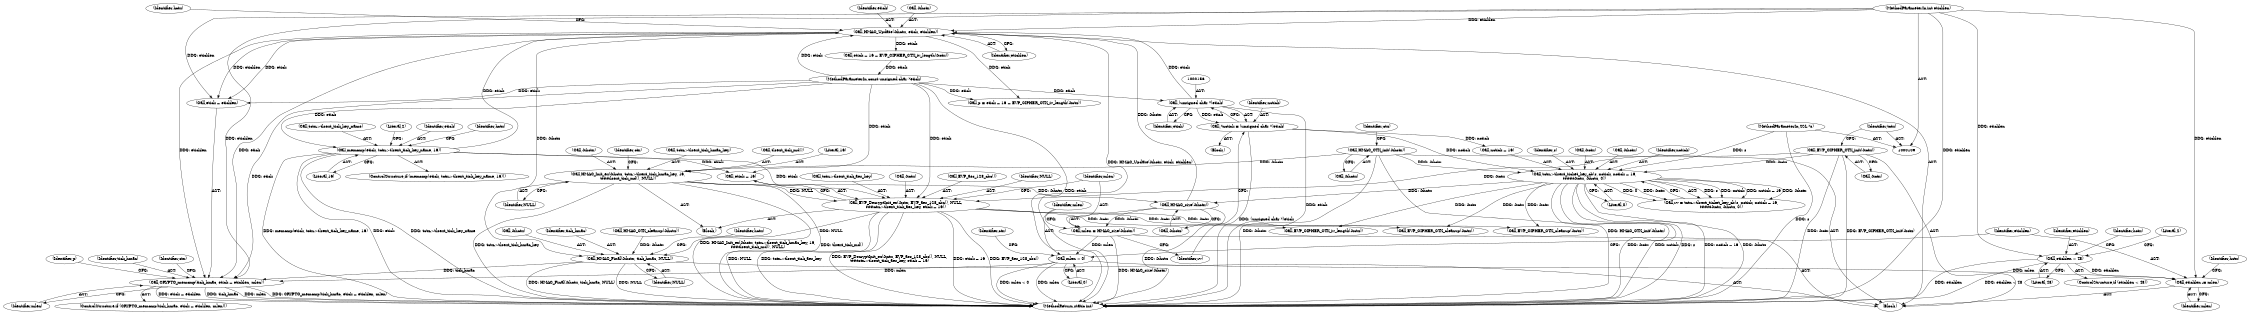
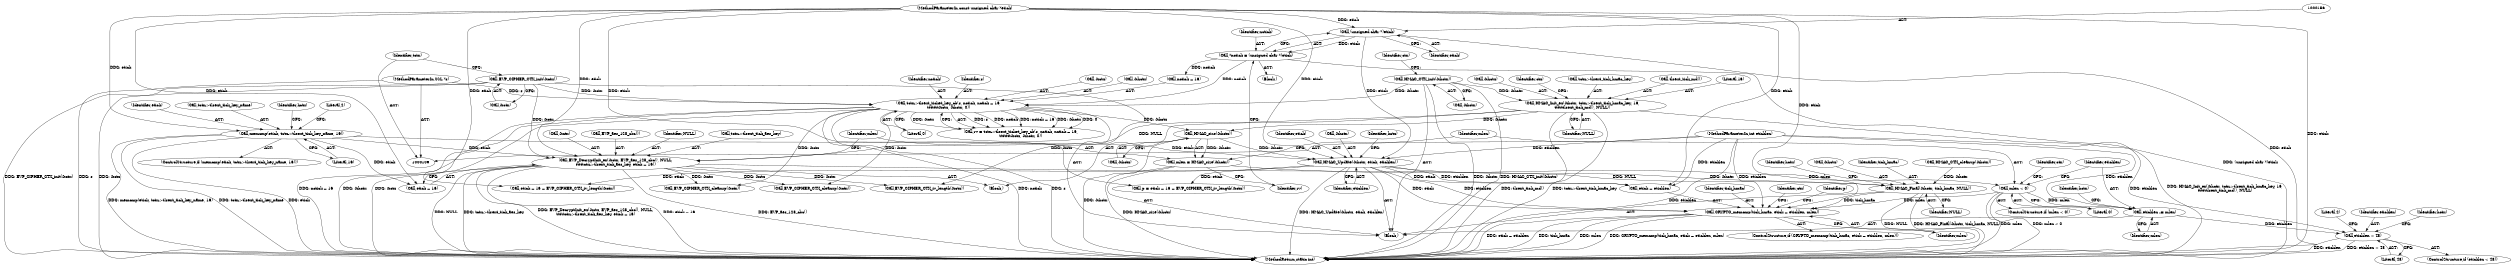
edge "(Call,etick + 16 + EVP_CIPHER_CTX_iv_length(&ctx))" -> "(MethodParameterIn,const unsigned char *etick)": reversed
node "(ControlStructure,if (mlen < 0))": added
edge "(Call,eticklen < 48)" -> "(Call,eticklen -= mlen)": reversed
